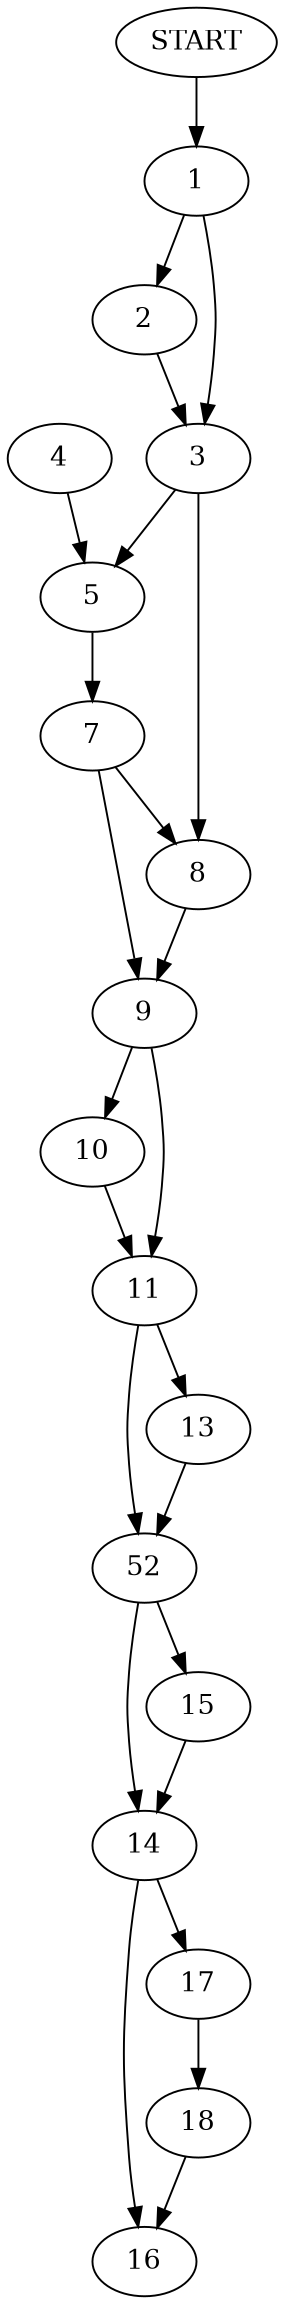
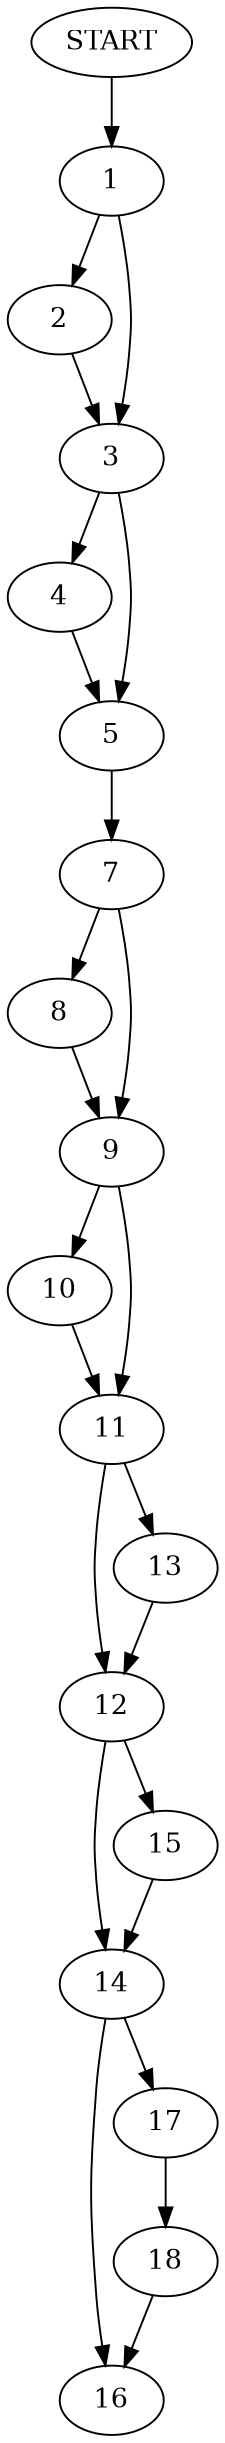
edge "3" -> "8": now "3" -> "4"
node "52": label "52" -> "12"
